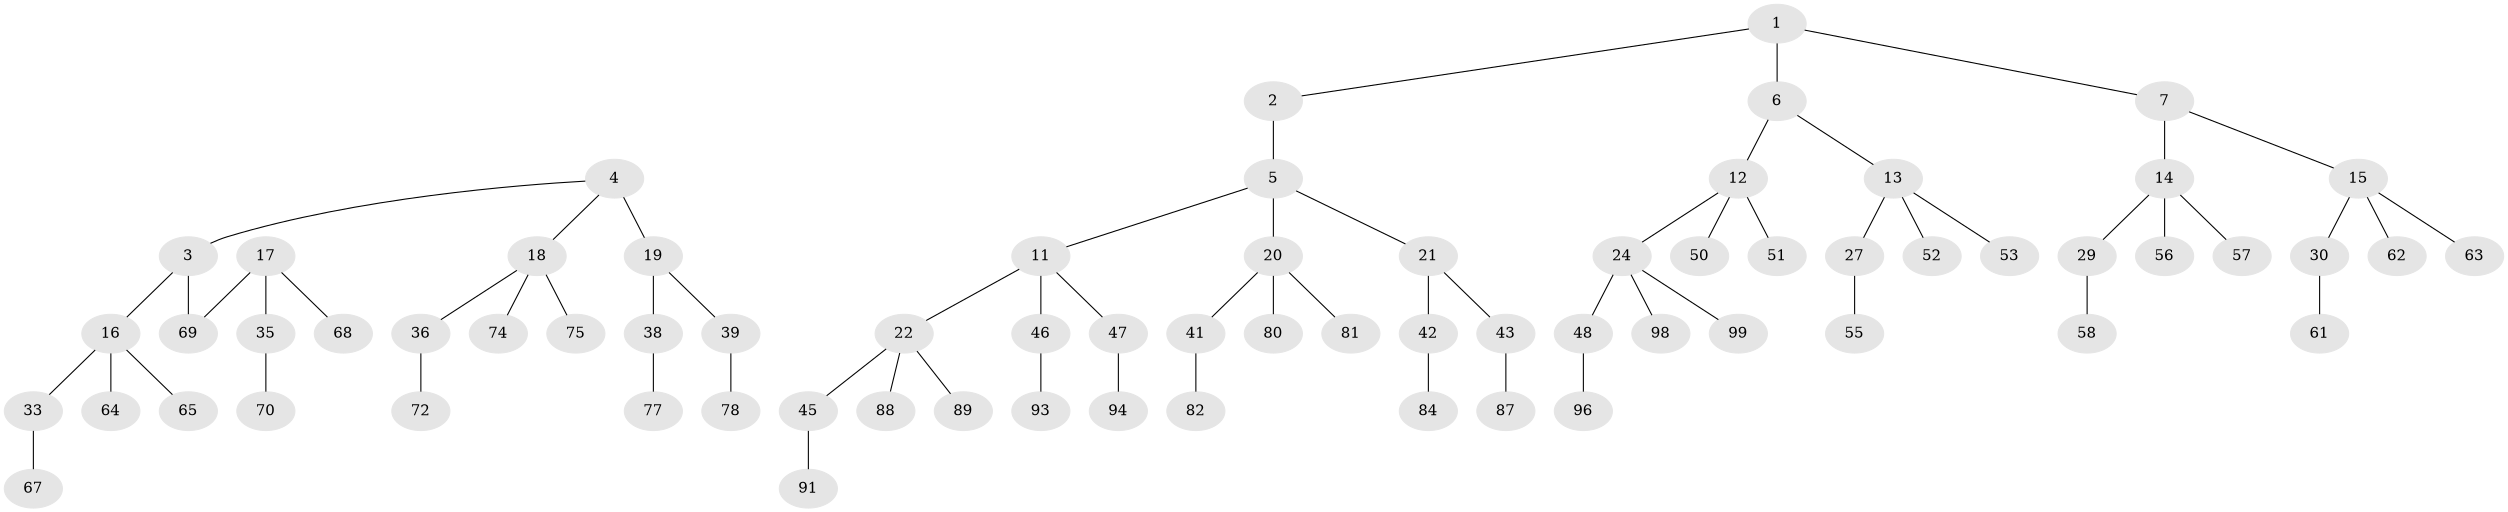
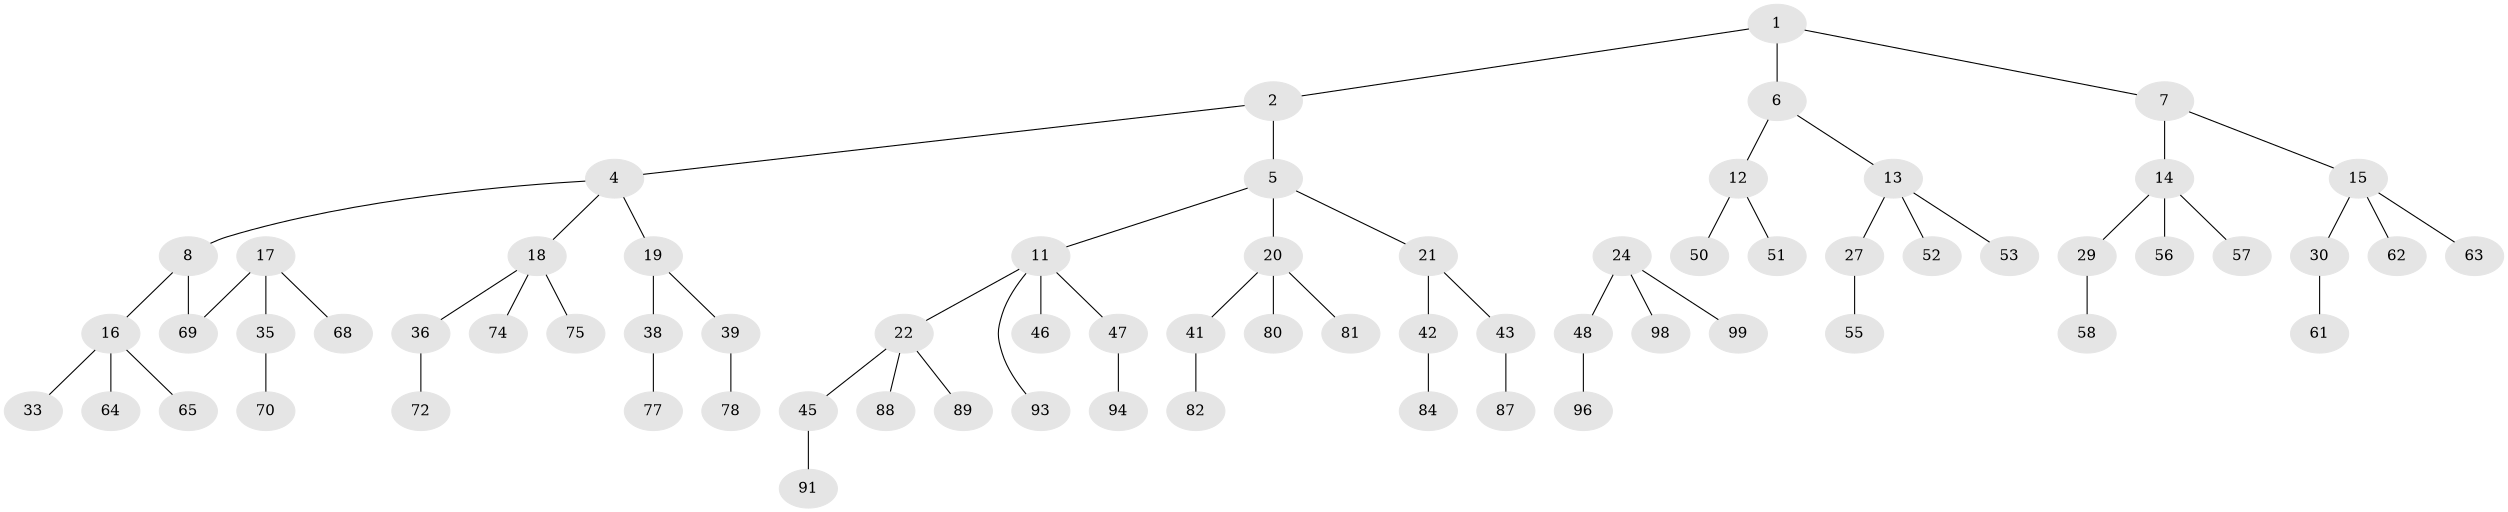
edge "2" -- "4": added
edge "12" -- "24": removed
node "3": label "3" -> "8"
edge "46" -- "93": now "11" -- "93"
node "67": removed
